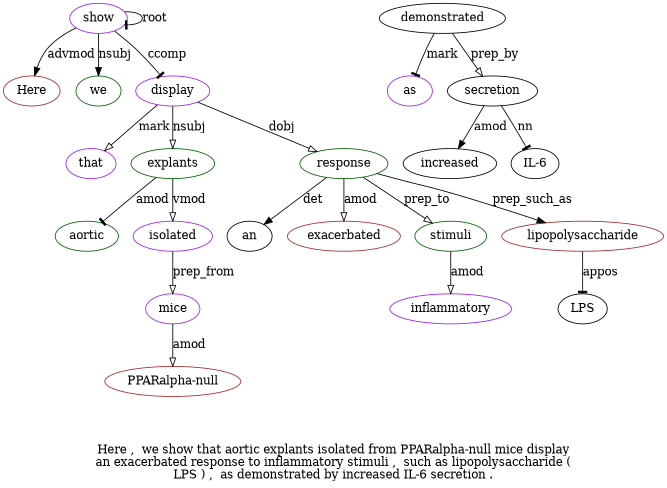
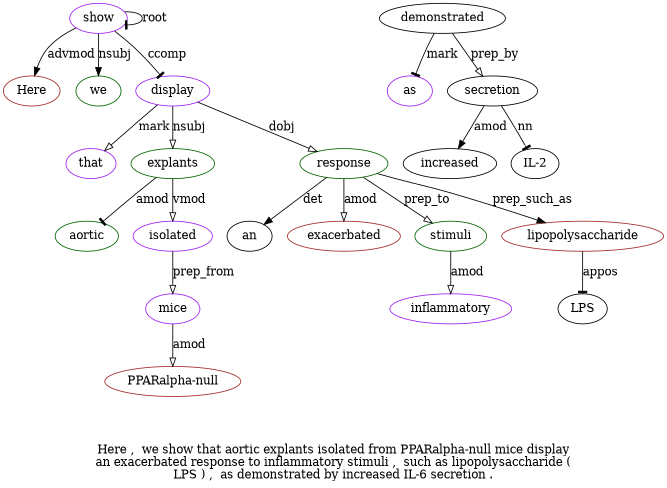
node "IL-6": label "IL-6" -> "IL-2"
